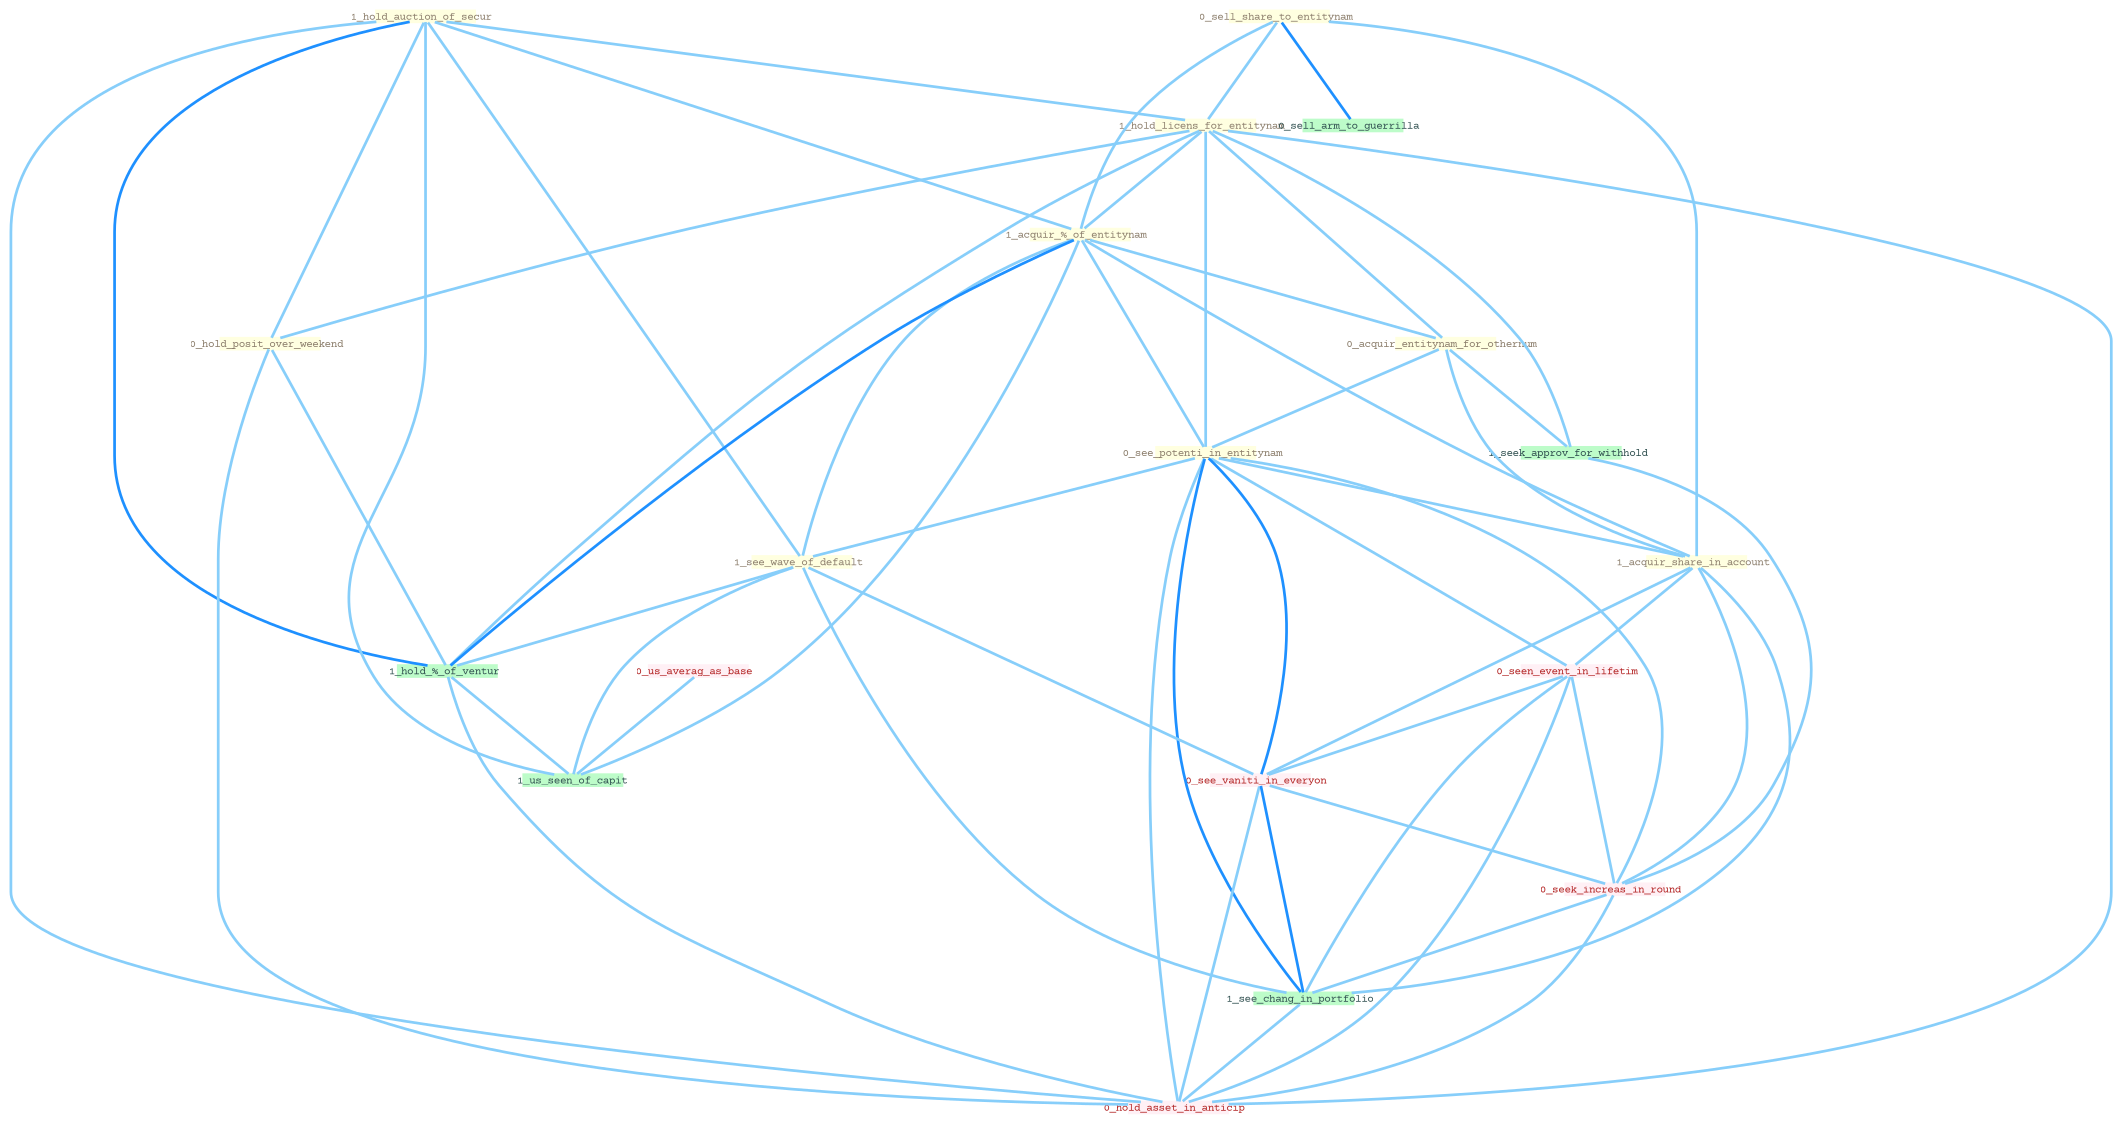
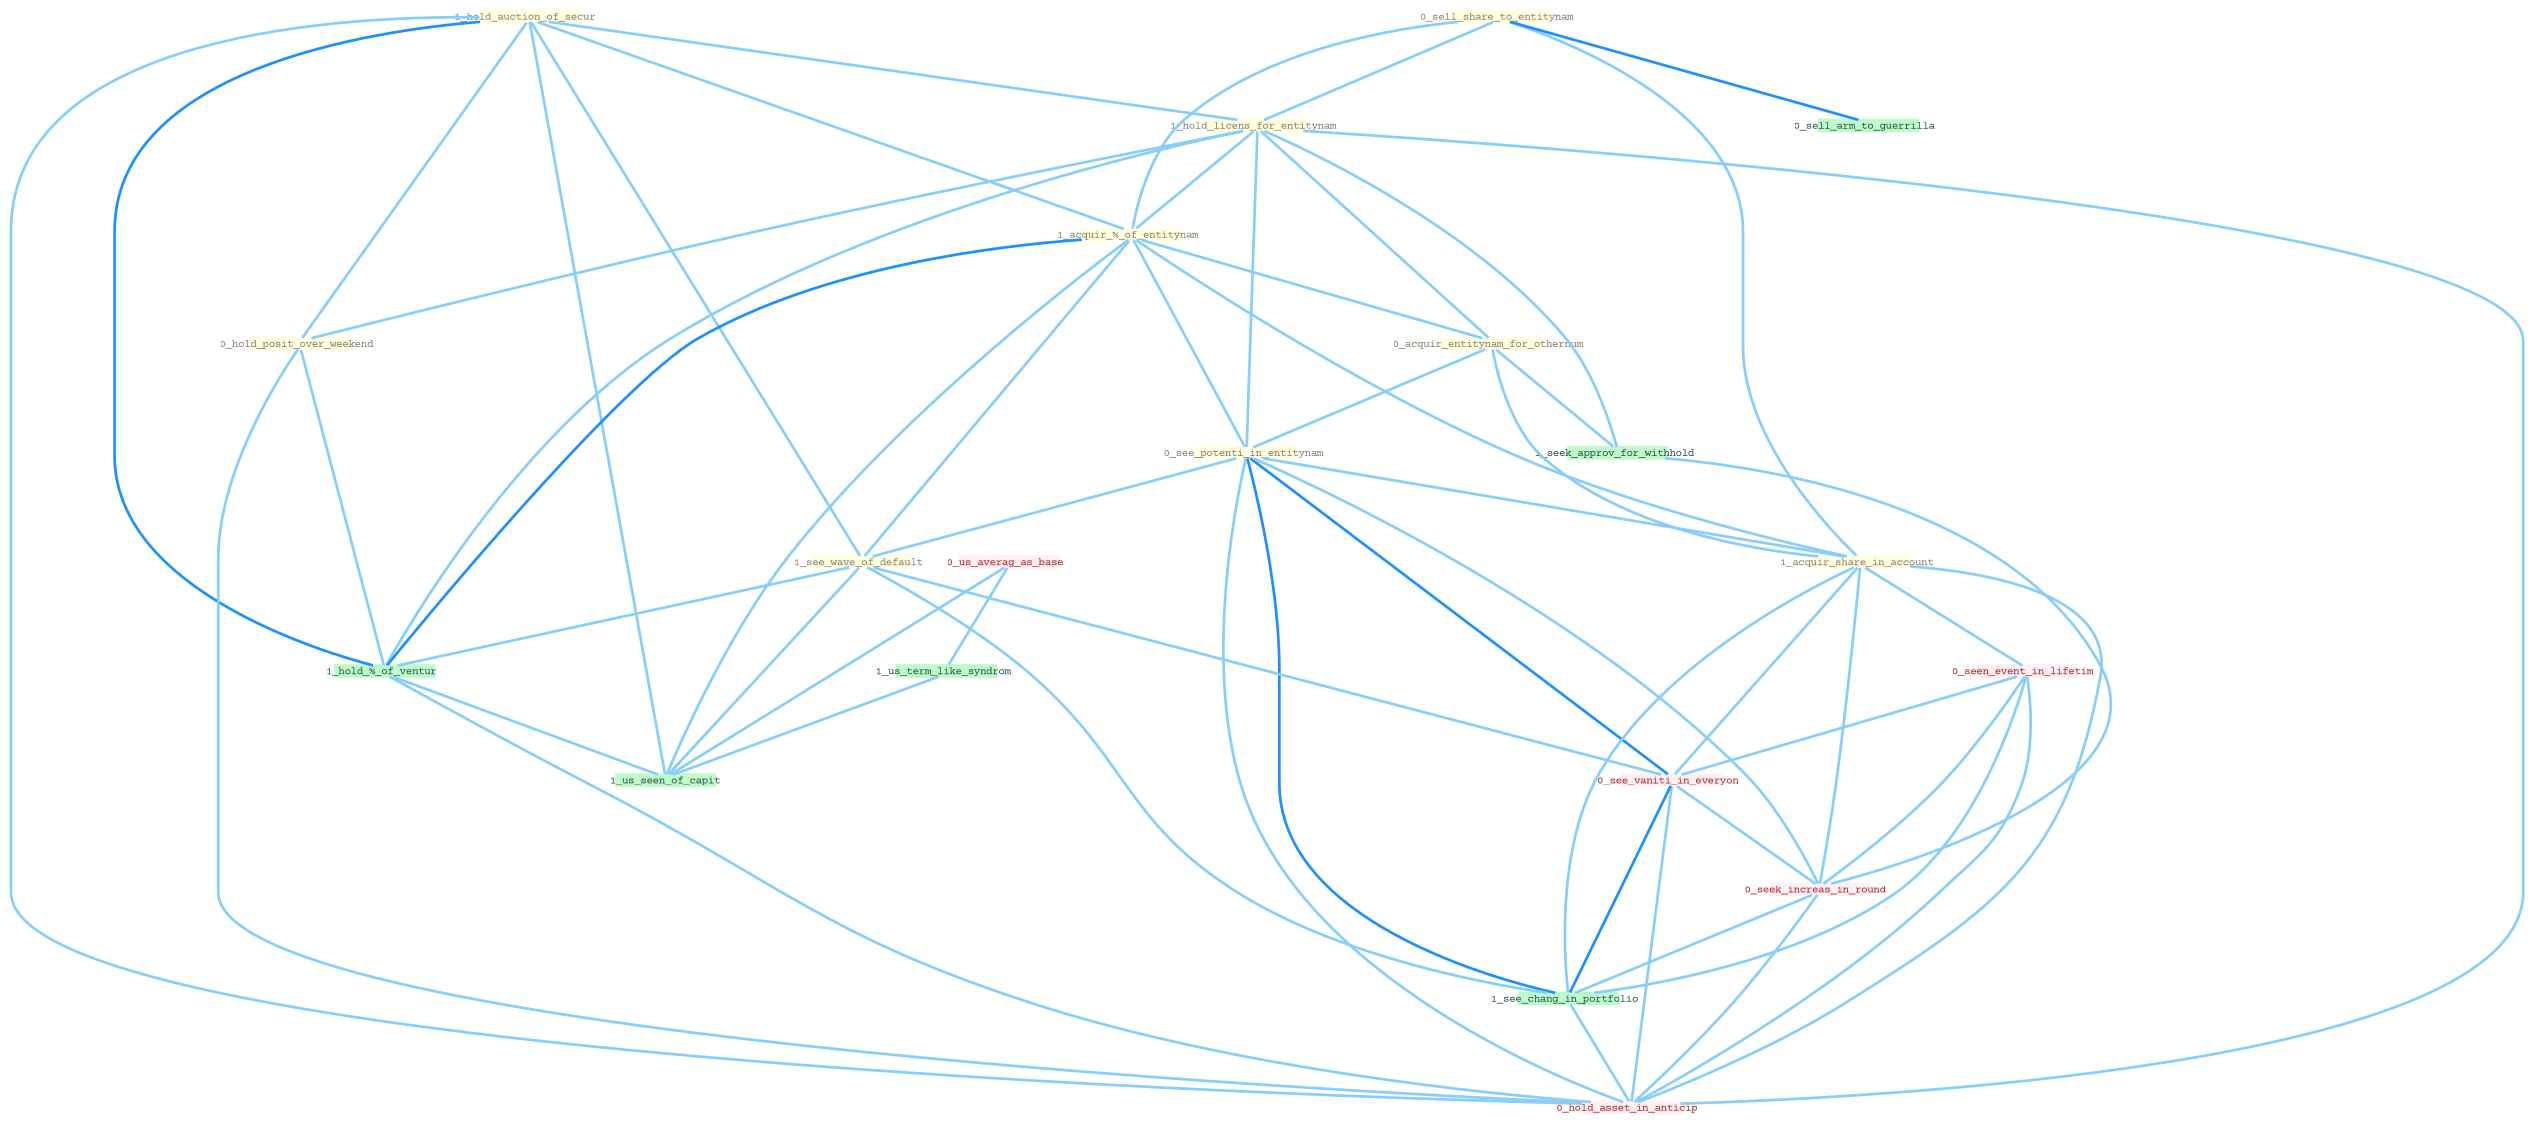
edge "0_see_potenti_in_entitynam" -- "0_seen_event_in_lifetim": removed
node "1_us_term_like_syndrom": added
edge "1_acquir_share_in_account" -- "0_hold_asset_in_anticip": added
